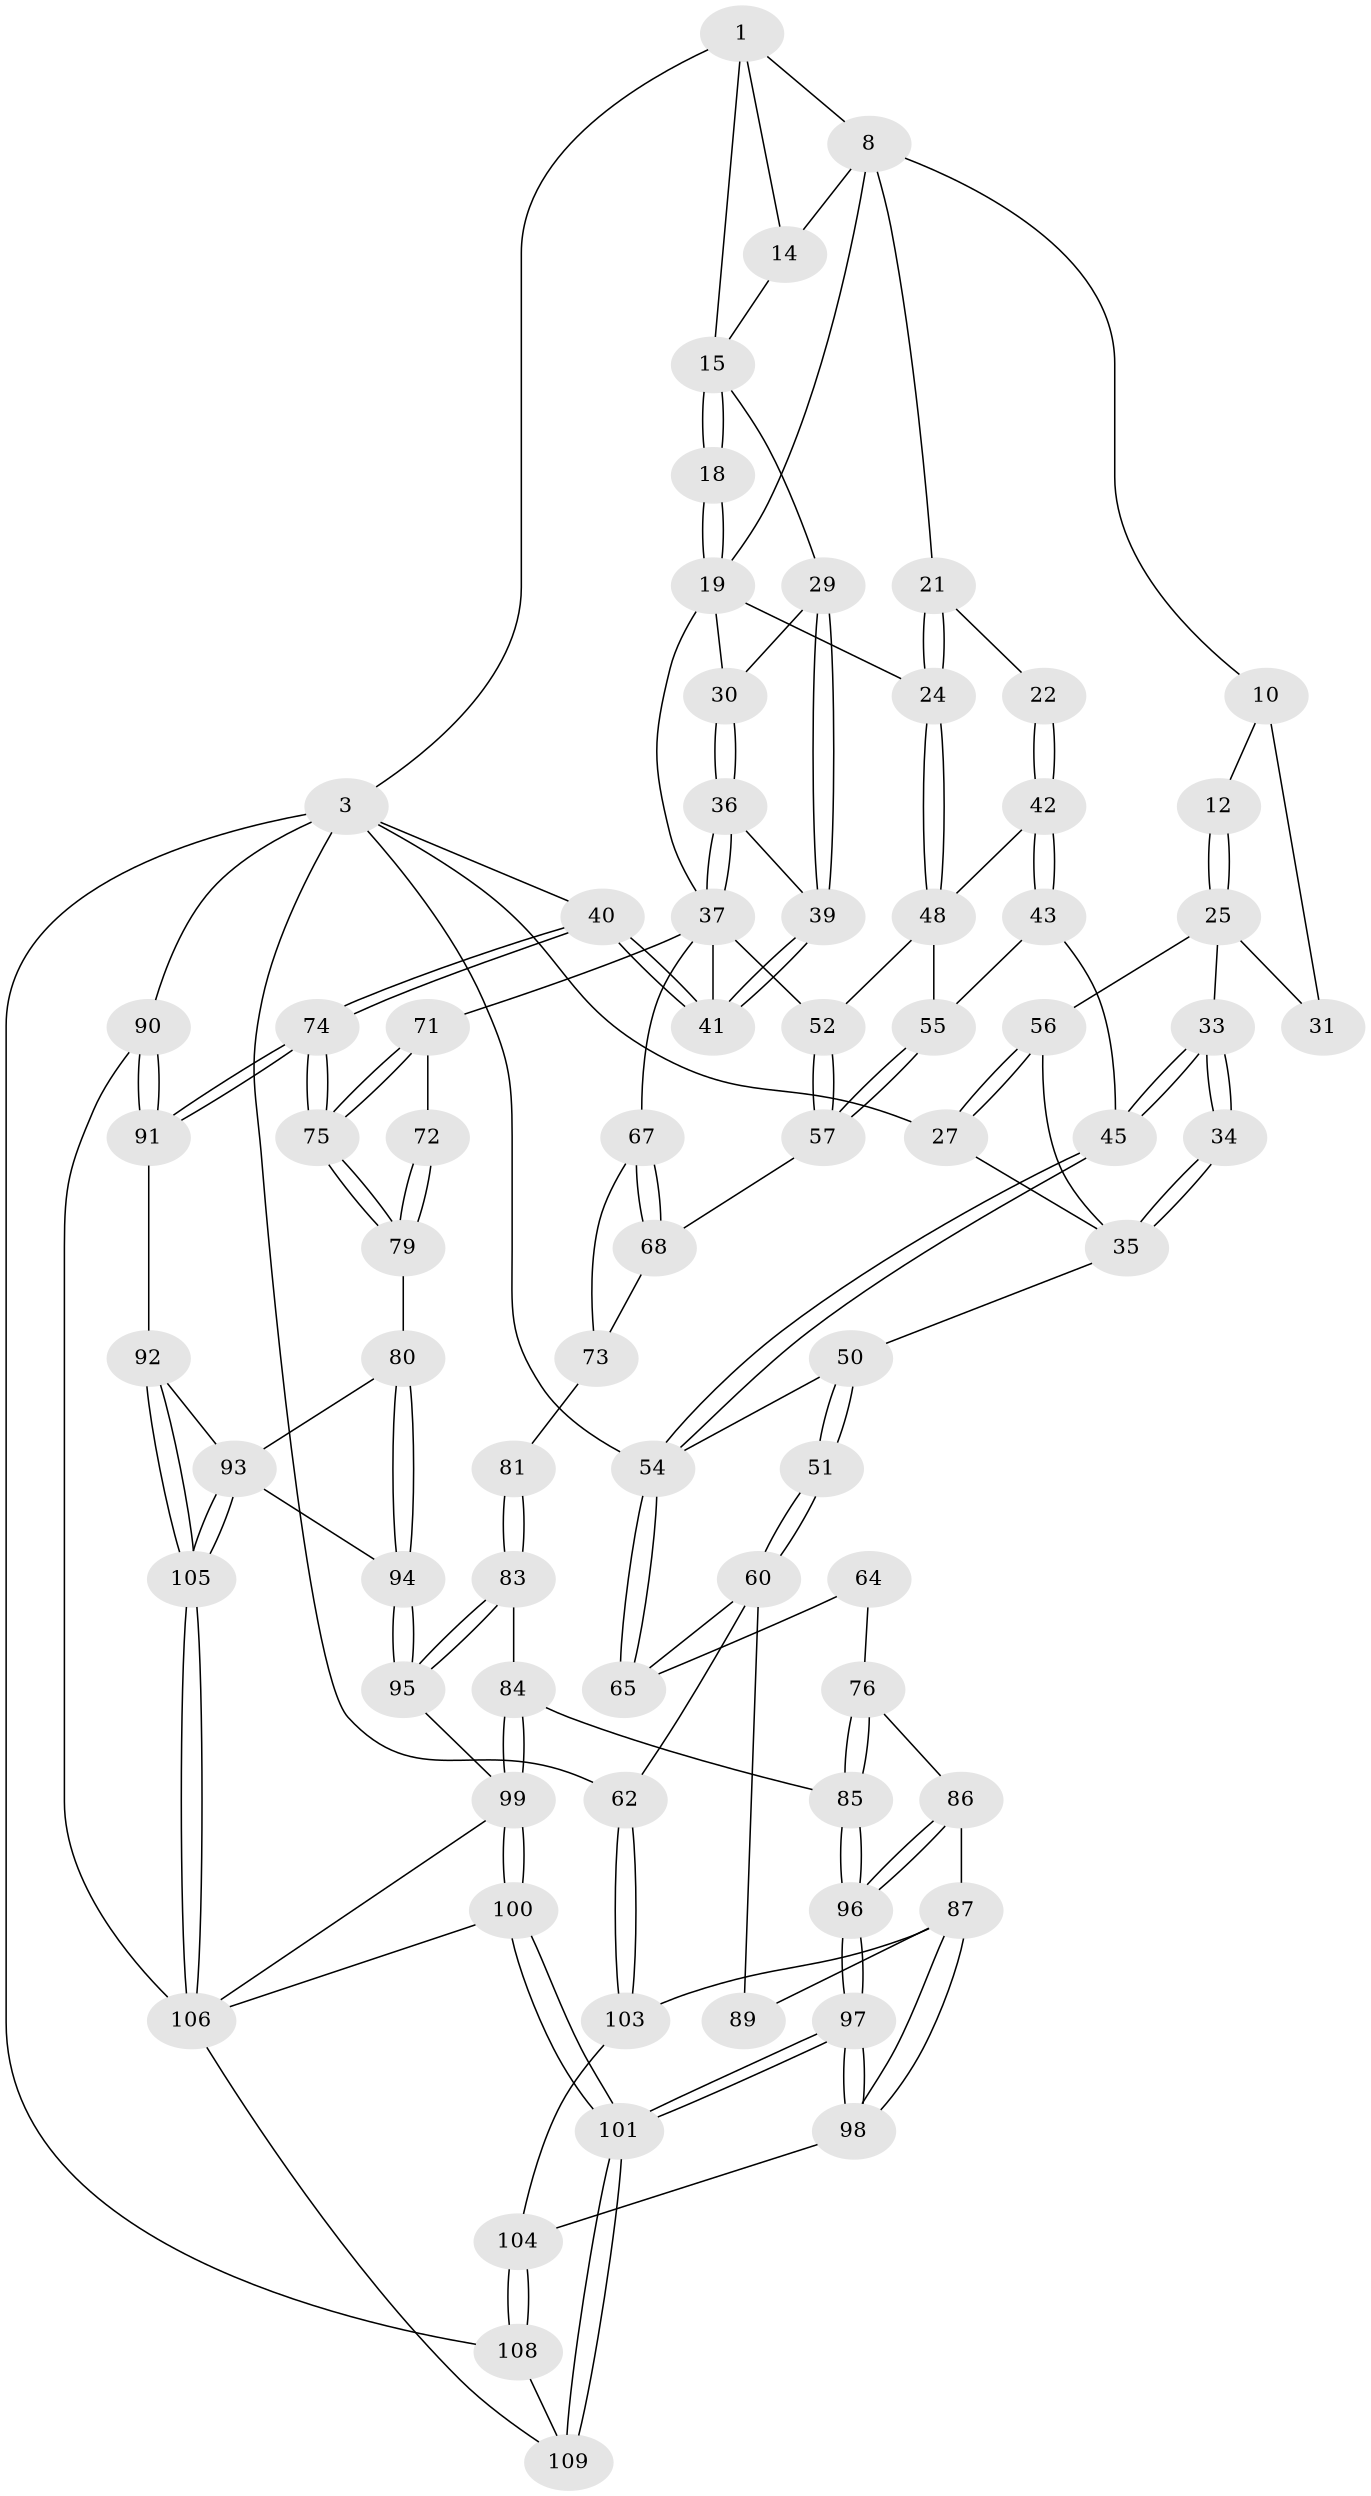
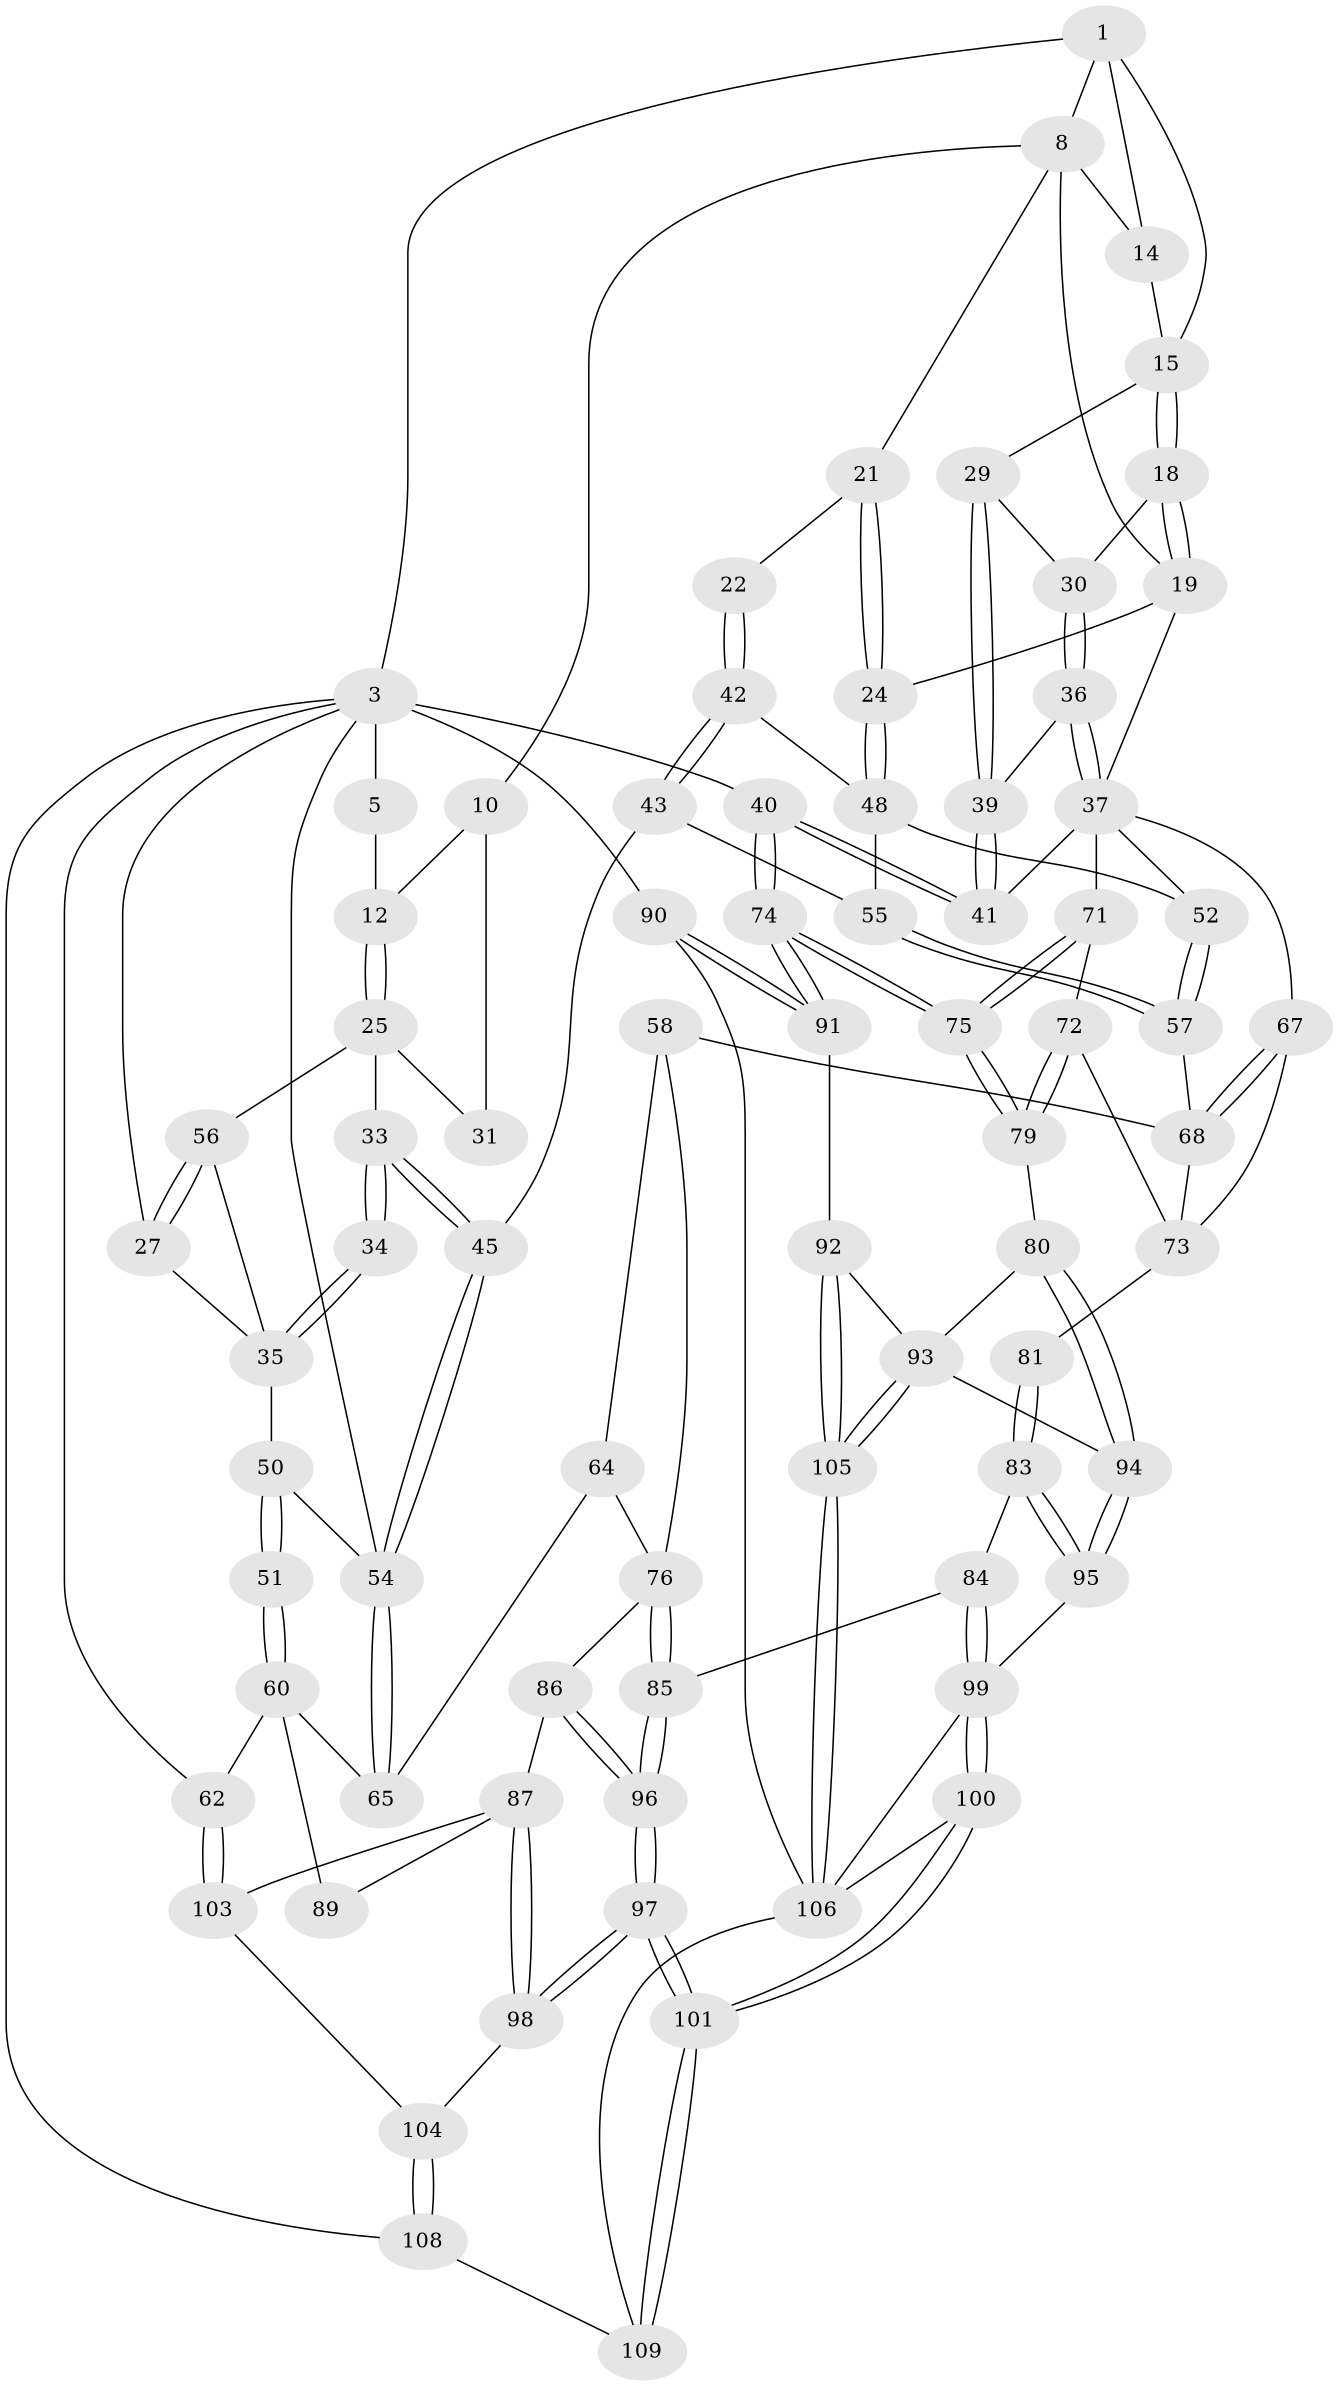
edge "19" -- "30": now "18" -- "30"
node "5": added
node "58": added
edge "72" -- "73": added
